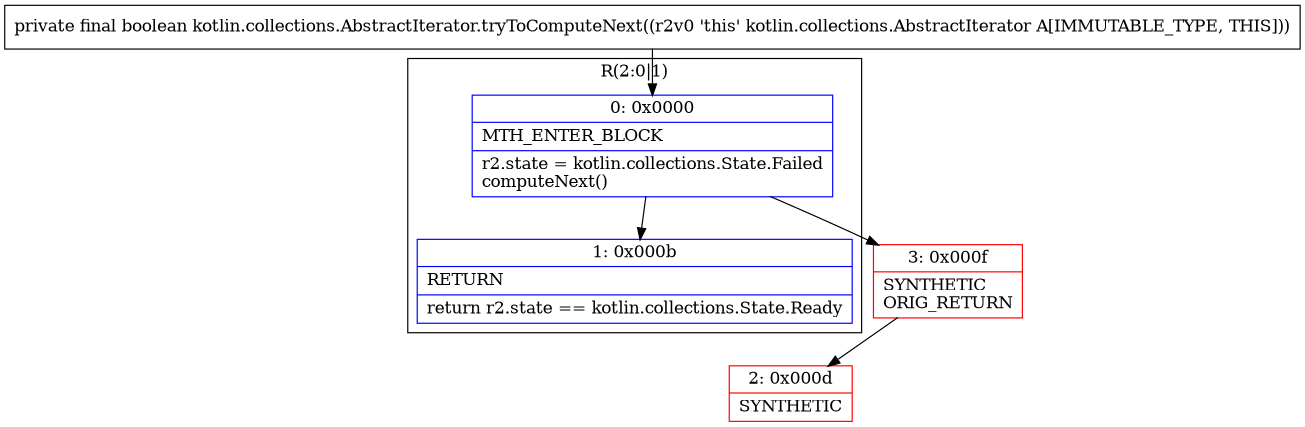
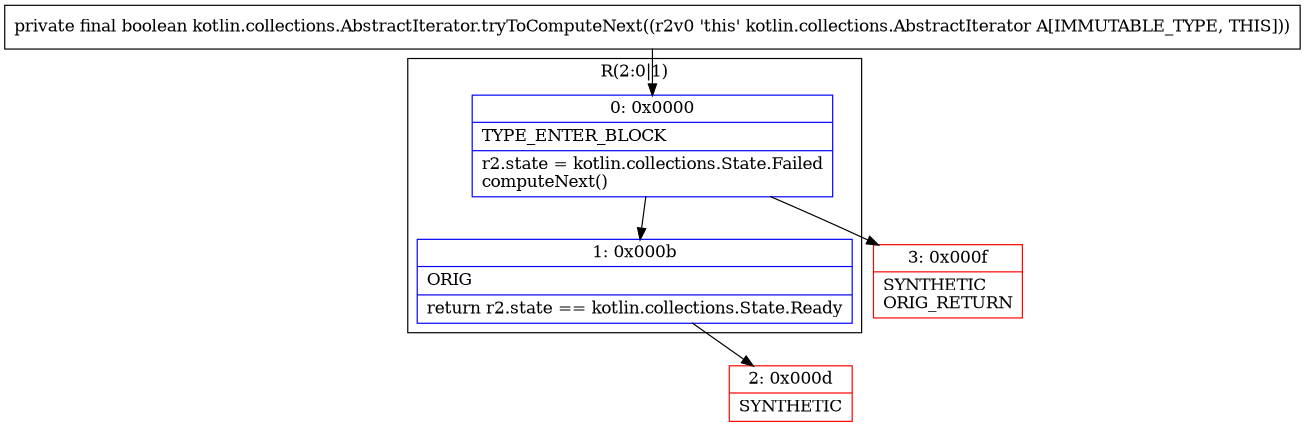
node "0: 0x0000": text "MTH_ENTER_BLOCK" -> "TYPE_ENTER_BLOCK"
node "1: 0x000b": text "RETURN" -> "ORIG"
edge "3: 0x000f" -> "2: 0x000d": now "1: 0x000b" -> "2: 0x000d"
